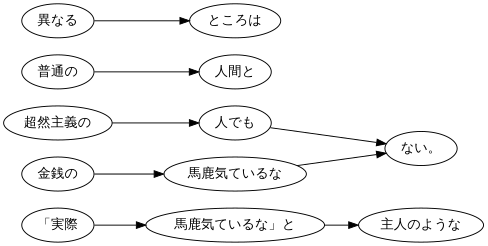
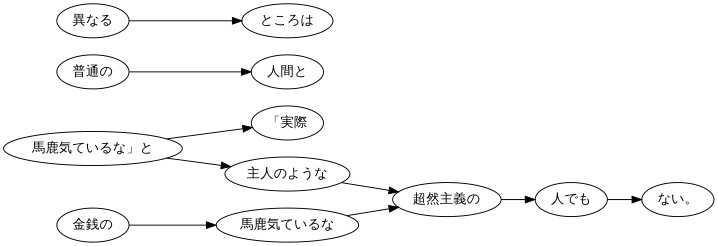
edge "馬鹿気ているな" -> "ない。": now "馬鹿気ているな" -> "超然主義の"
edge "主人のような" -> "超然主義の": added
edge "「実際" -> "馬鹿気ているな」と": reversed
